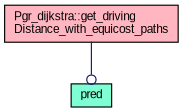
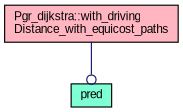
node "Pgr_dijkstra::get_driving Distance_with_equicost_paths": label "Pgr_dijkstra::get_driving Distance_with_equicost_paths" -> "Pgr_dijkstra::with_driving Distance_with_equicost_paths"
